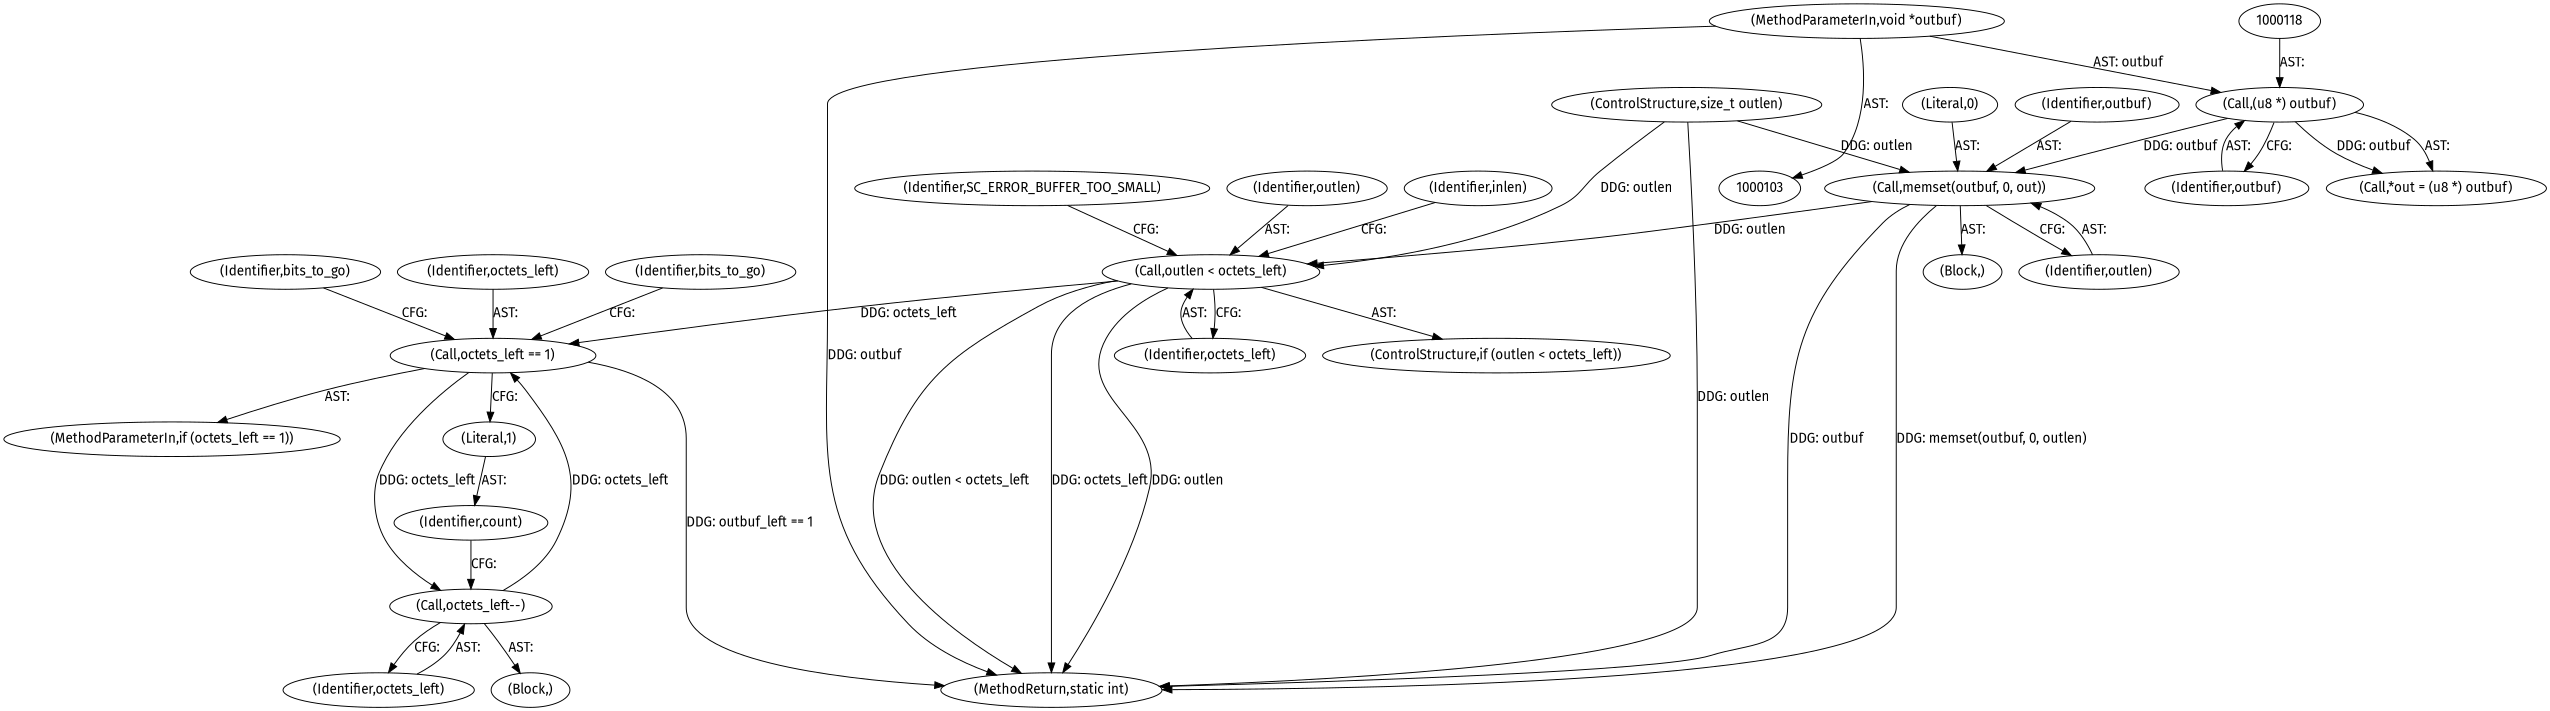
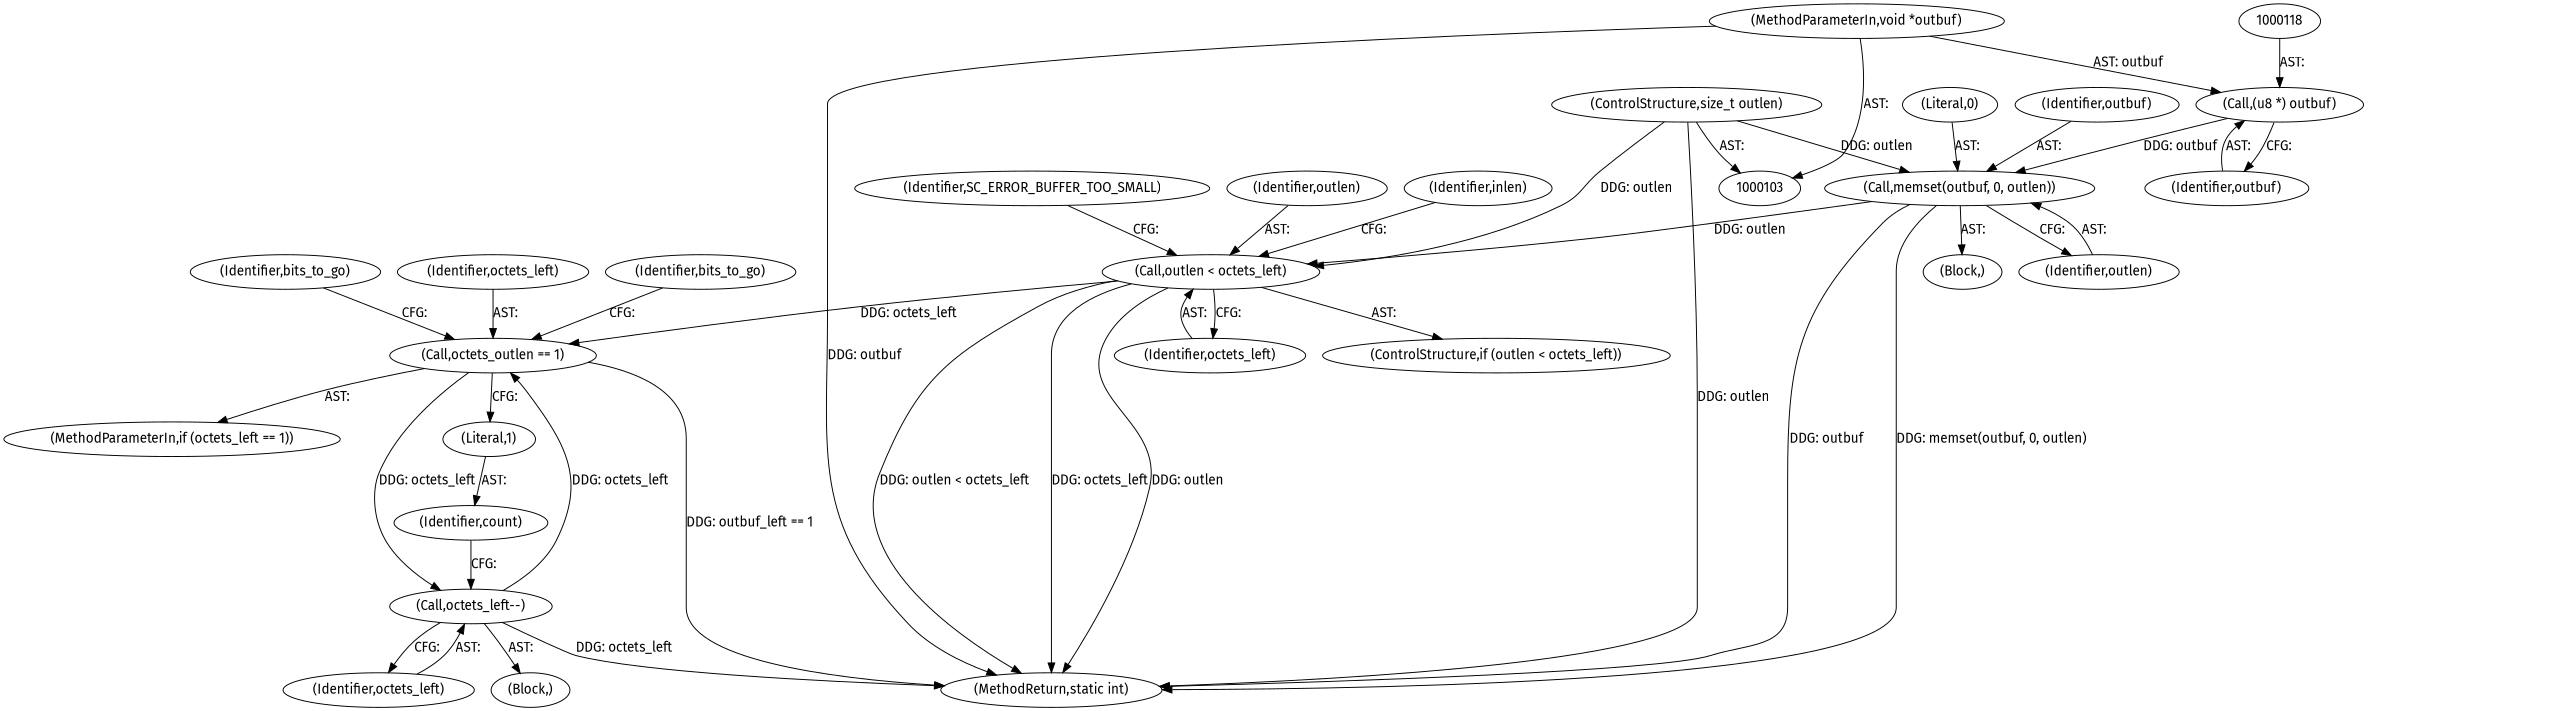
edge "(ControlStructure,size_t outlen)" -> "1000103": added, label "AST:"
node "(Call,memset(outbuf, 0, out))": label "(Call,memset(outbuf, 0, out))" -> "(Call,memset(outbuf, 0, outlen))"
node "(Call,*out = (u8 *) outbuf)": removed
node "(Call,octets_left == 1)": label "(Call,octets_left == 1)" -> "(Call,octets_outlen == 1)"
edge "(Call,octets_left--)" -> "(MethodReturn,static int)": added, label "DDG: octets_left"
